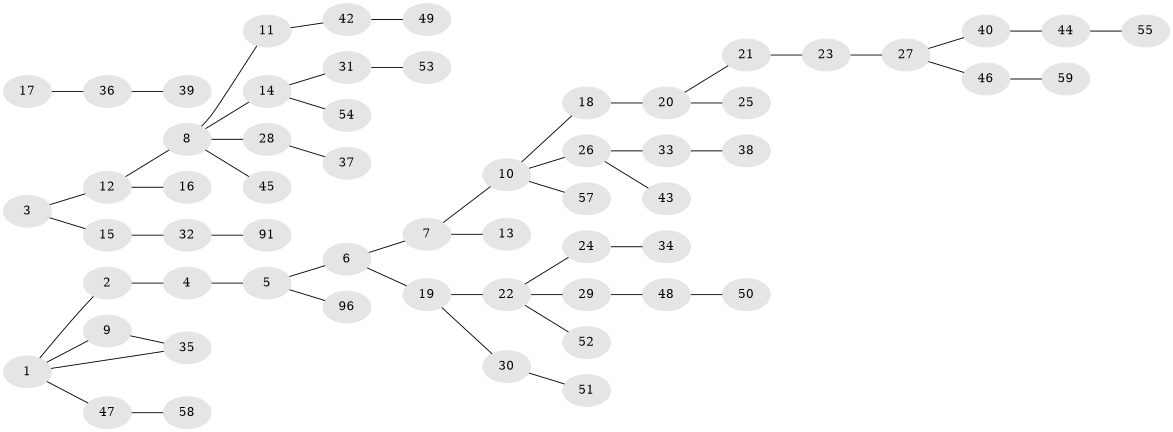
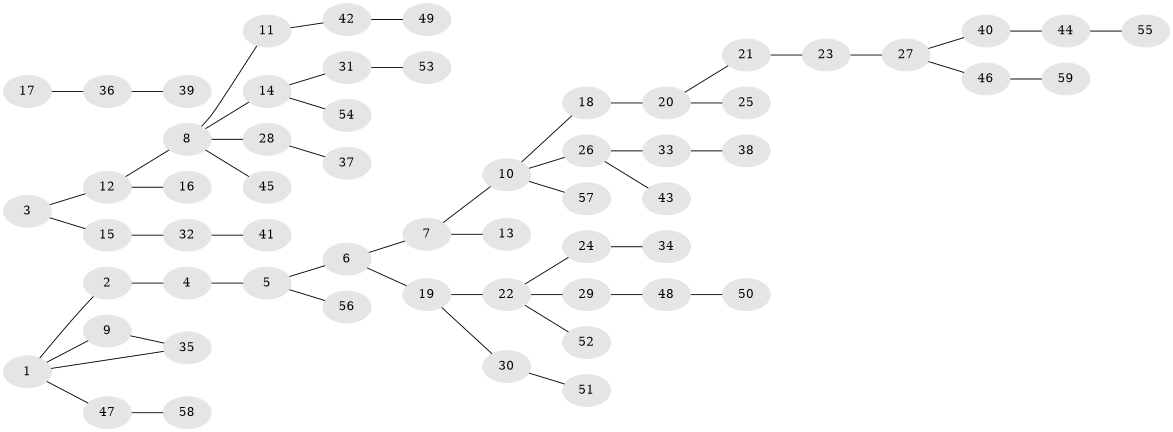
node "91": label "91" -> "41"
node "96": label "96" -> "56"
